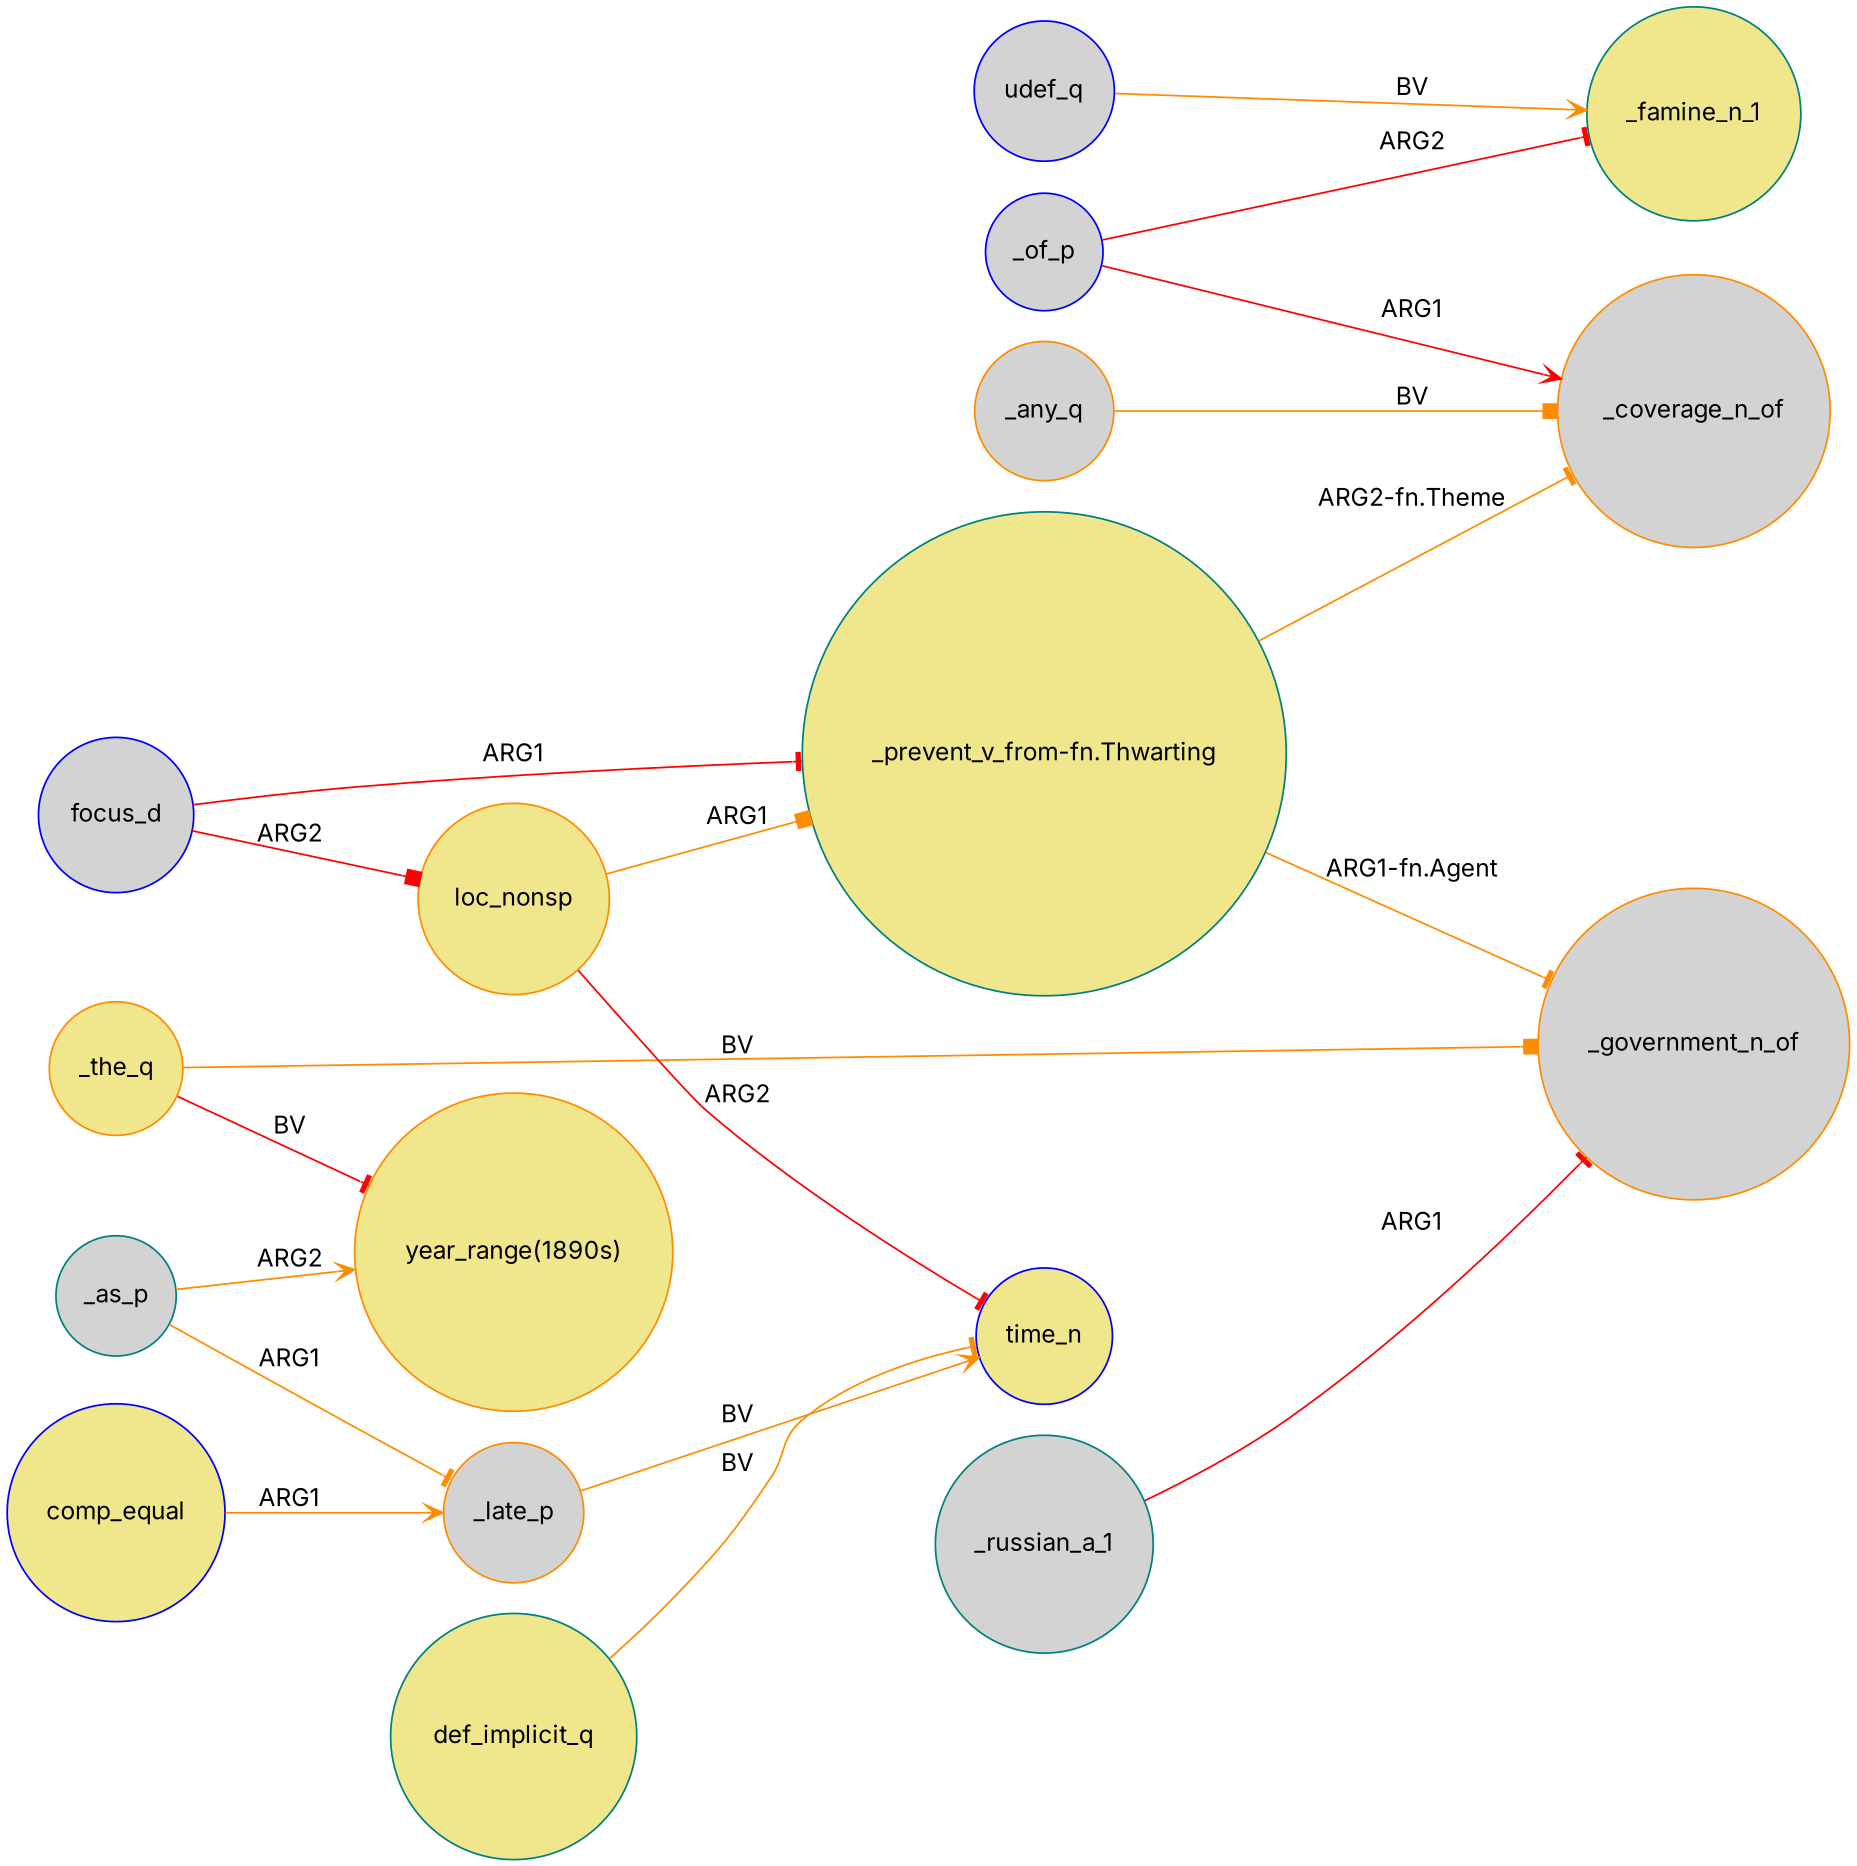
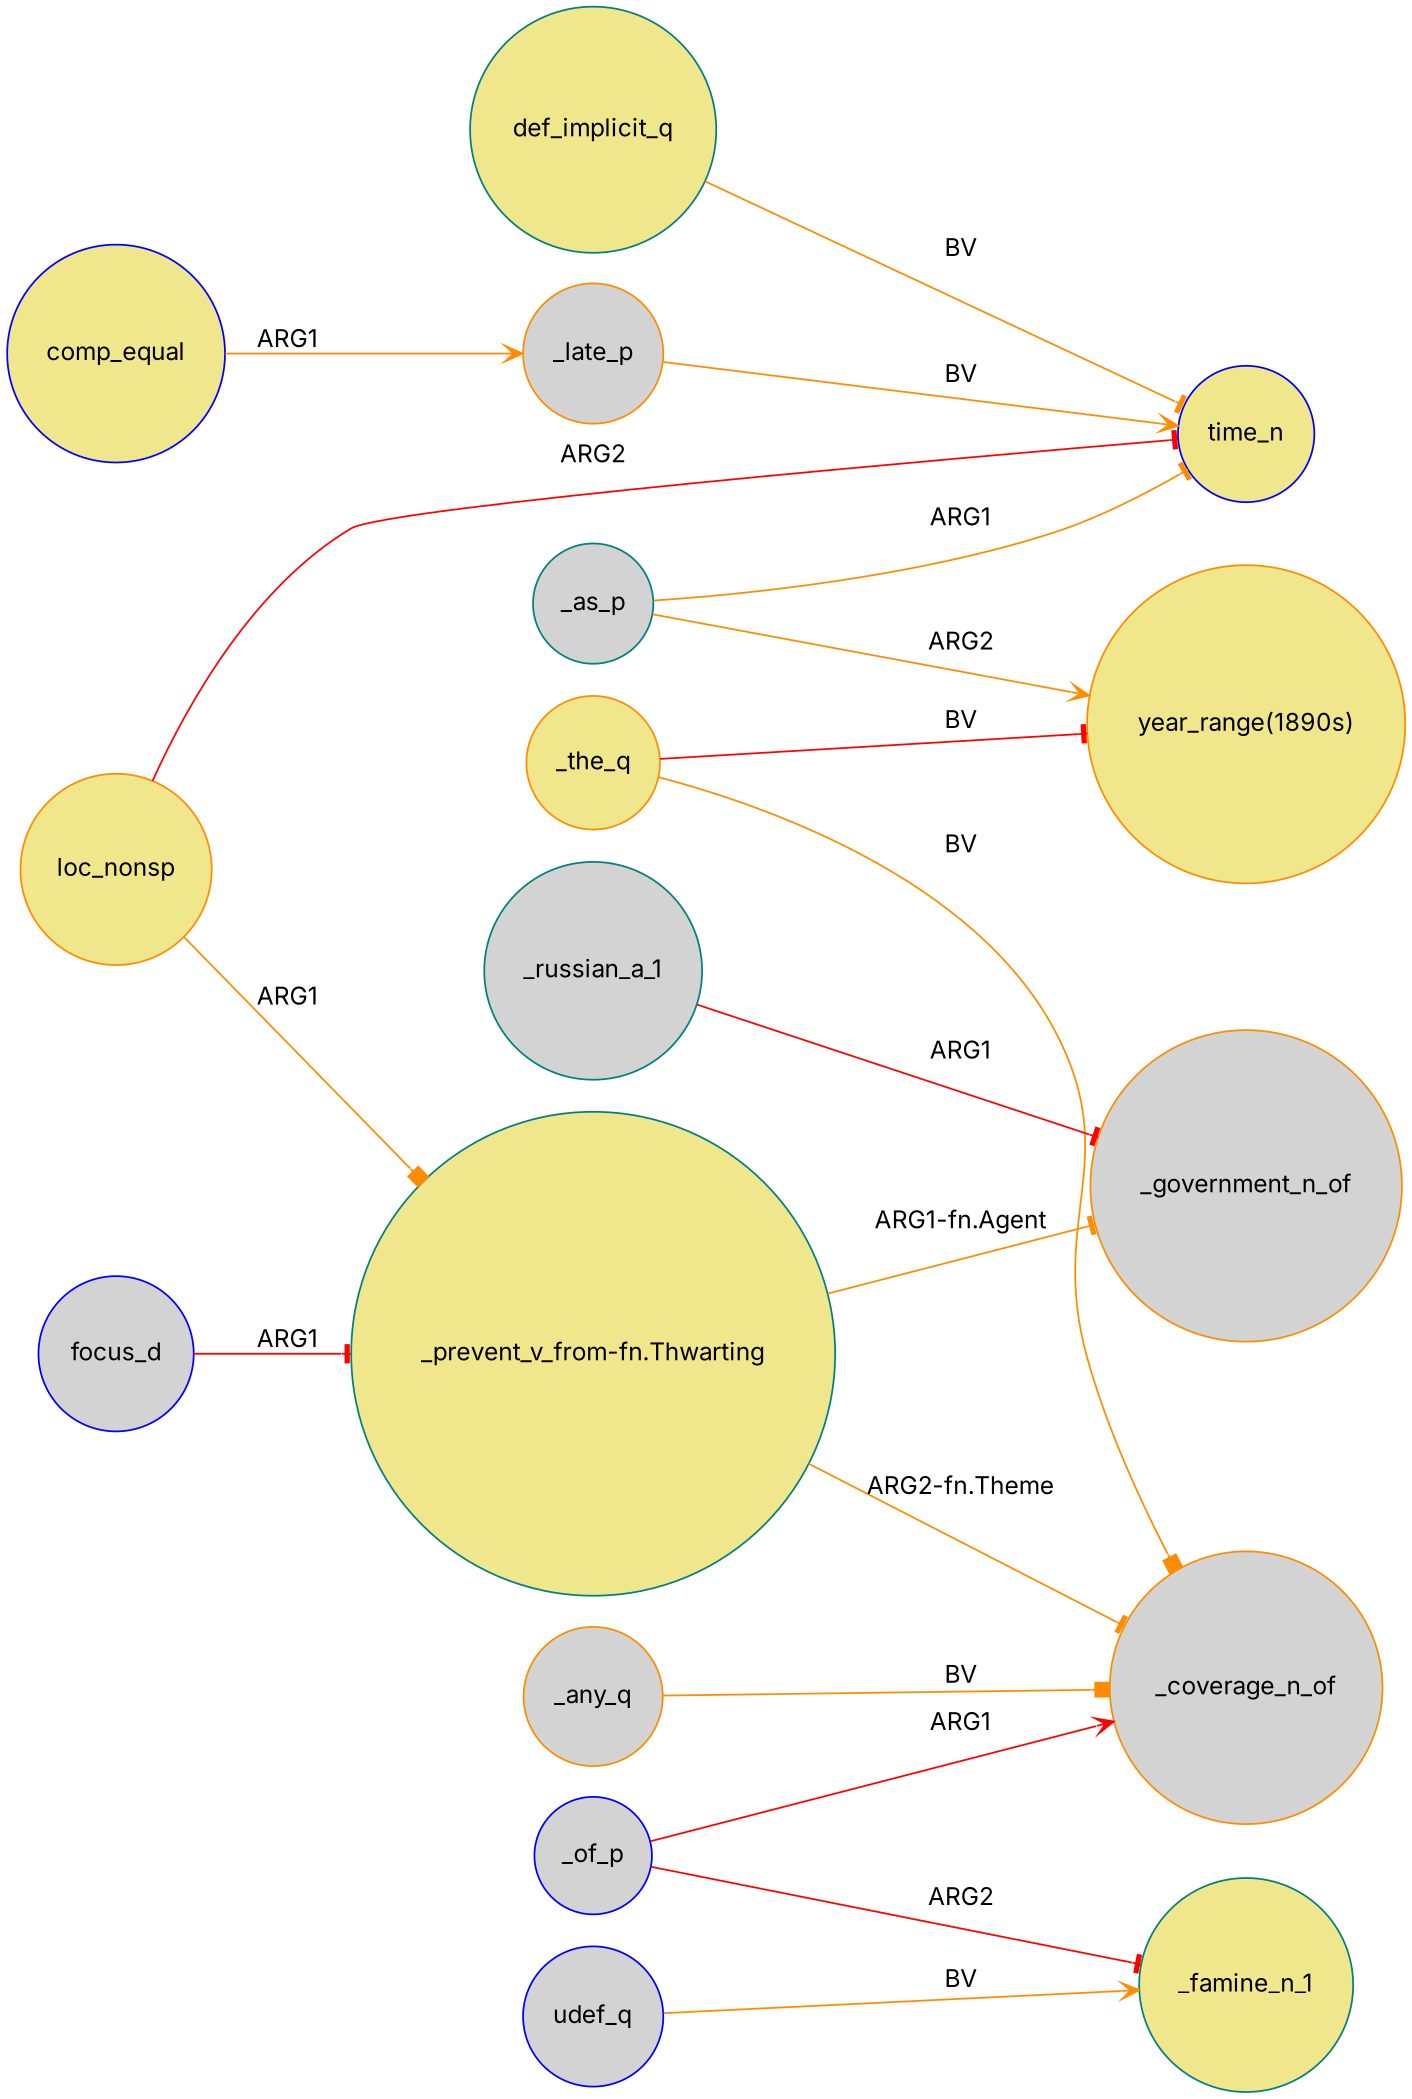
edge "focus_d" -> "loc_nonsp": removed, label "ARG2"
edge "_the_q" -> "_government_n_of": now "_the_q" -> "_coverage_n_of"
edge "_as_p" -> "_late_p": now "_as_p" -> "time_n"
